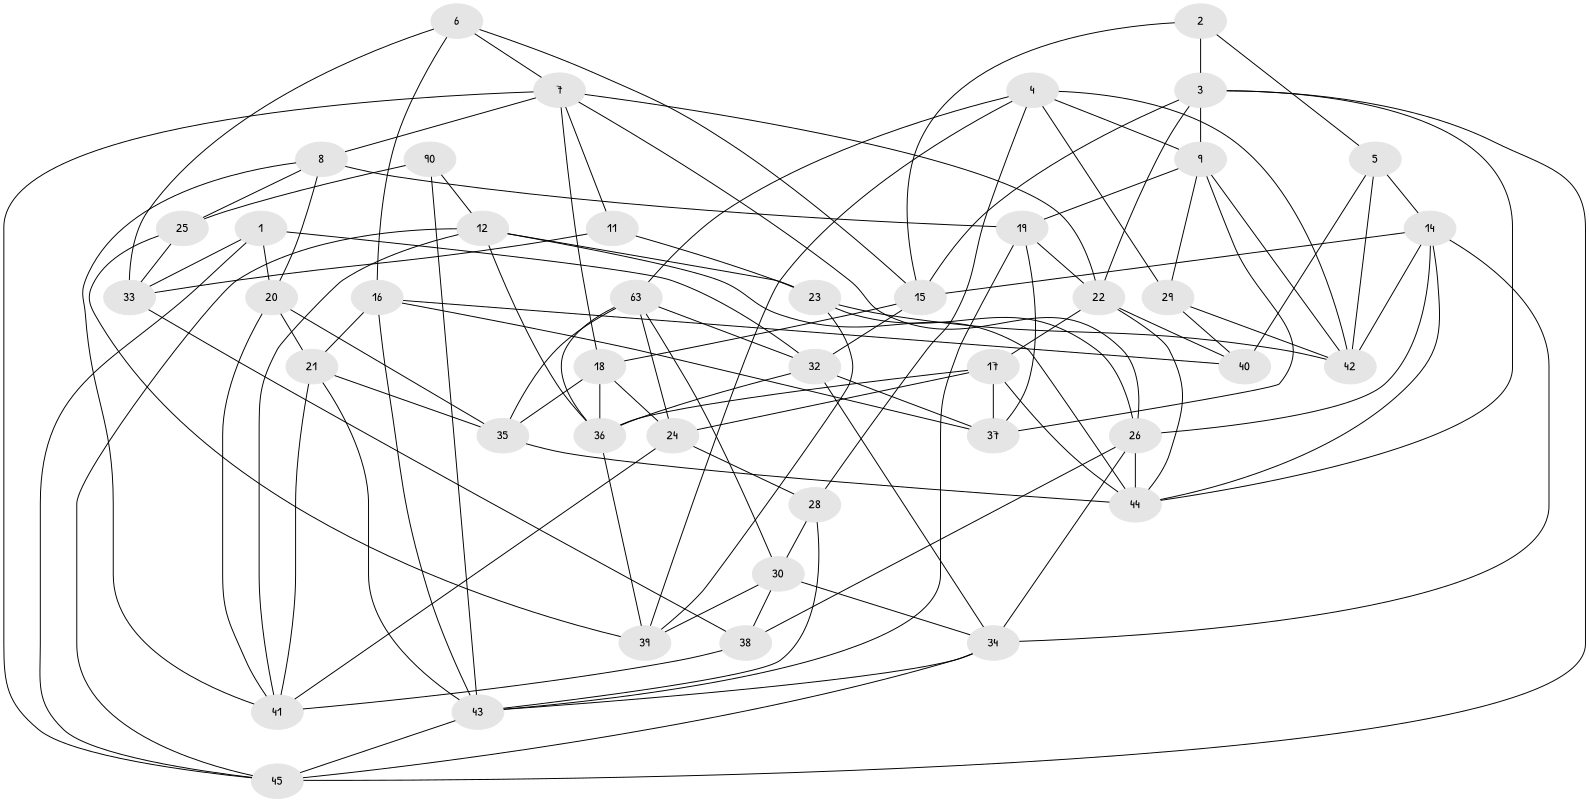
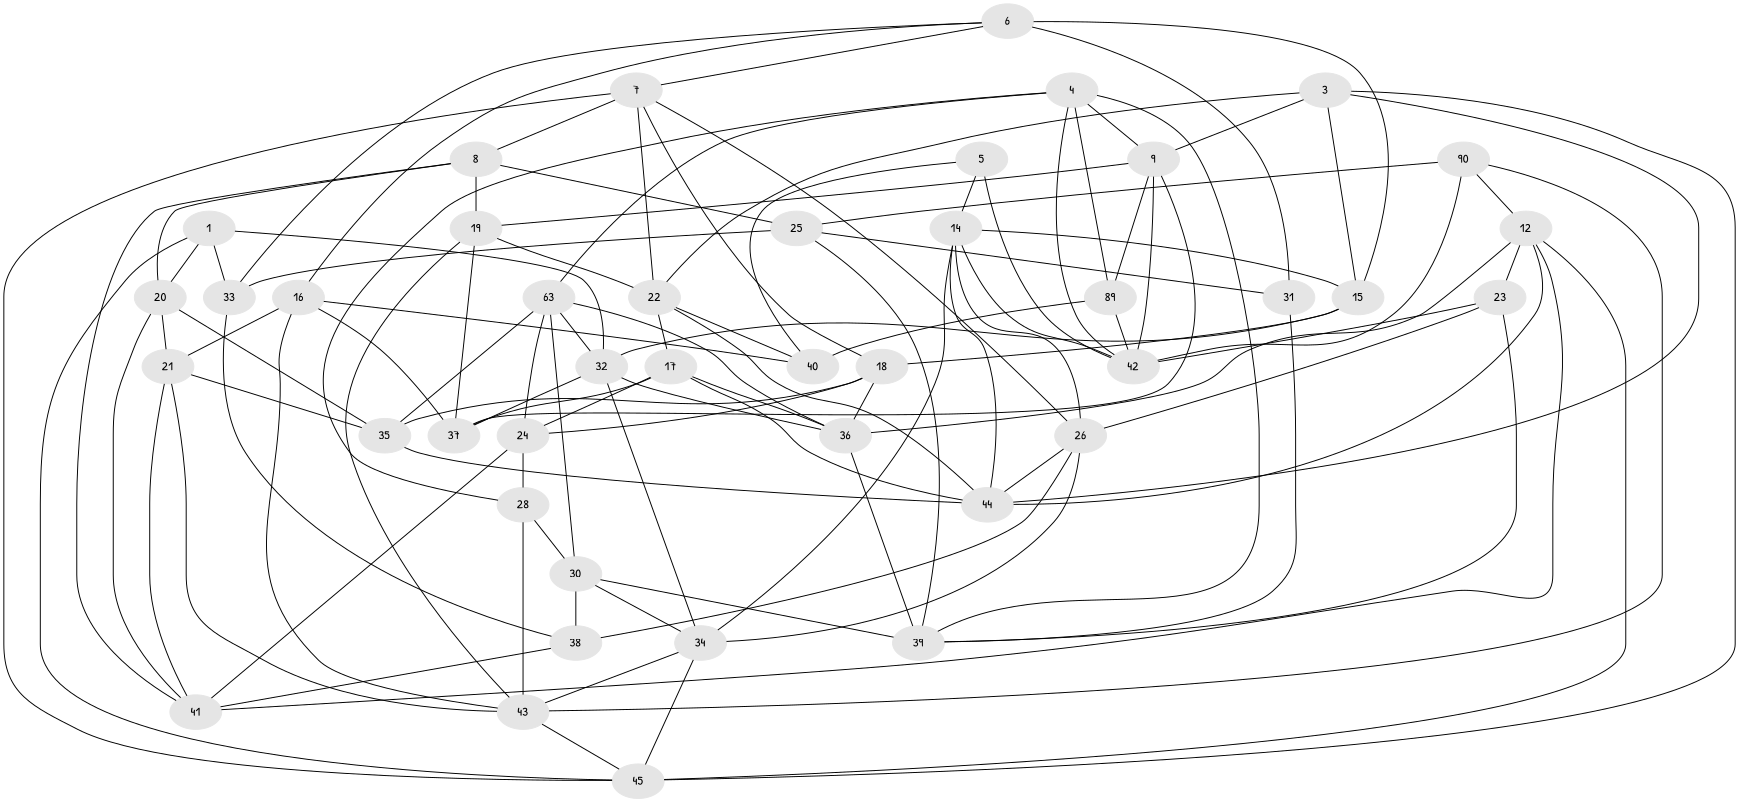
node "2": removed
node "11": removed
node "29": label "29" -> "89"
node "31": added
edge "90" -- "42": added
